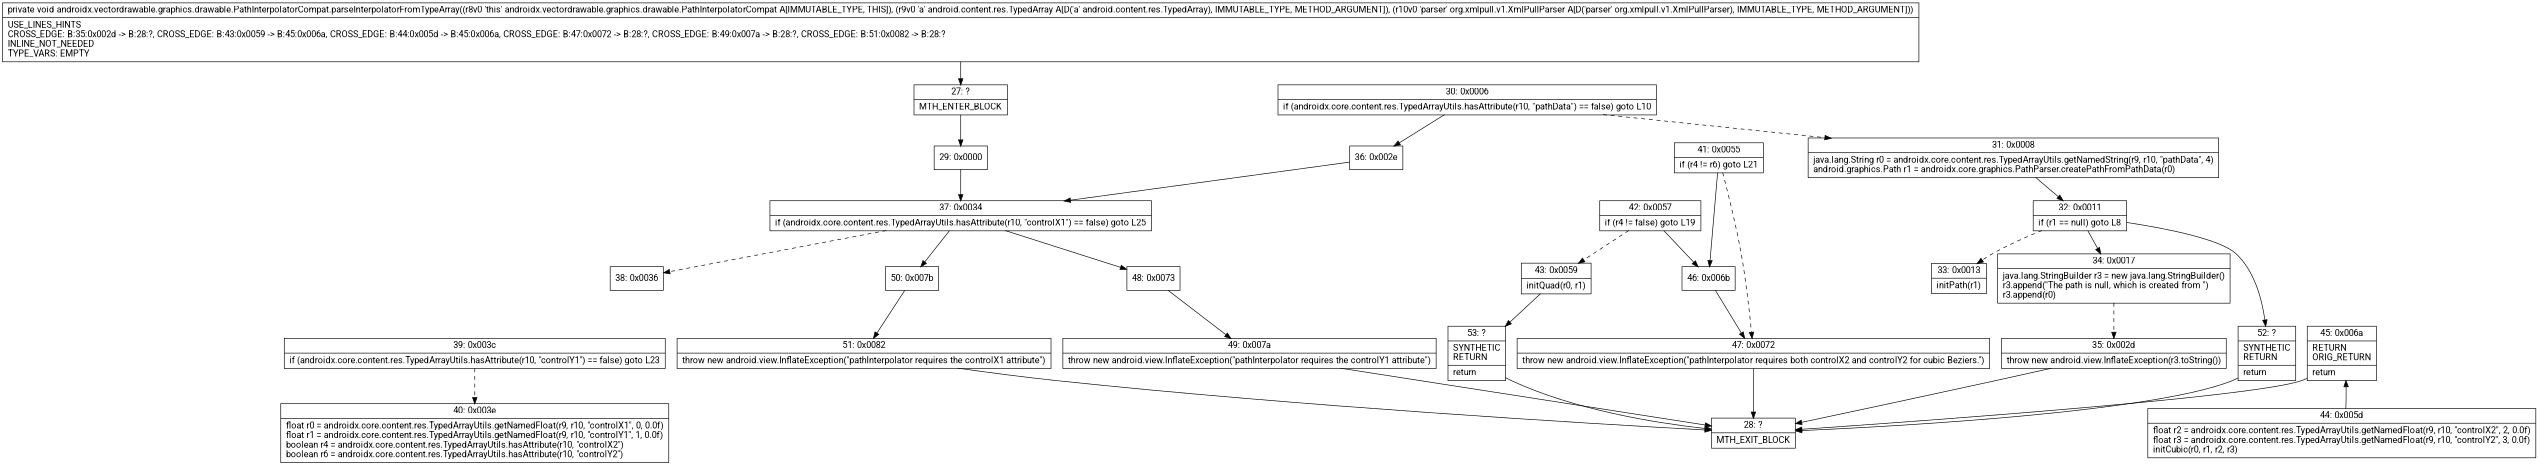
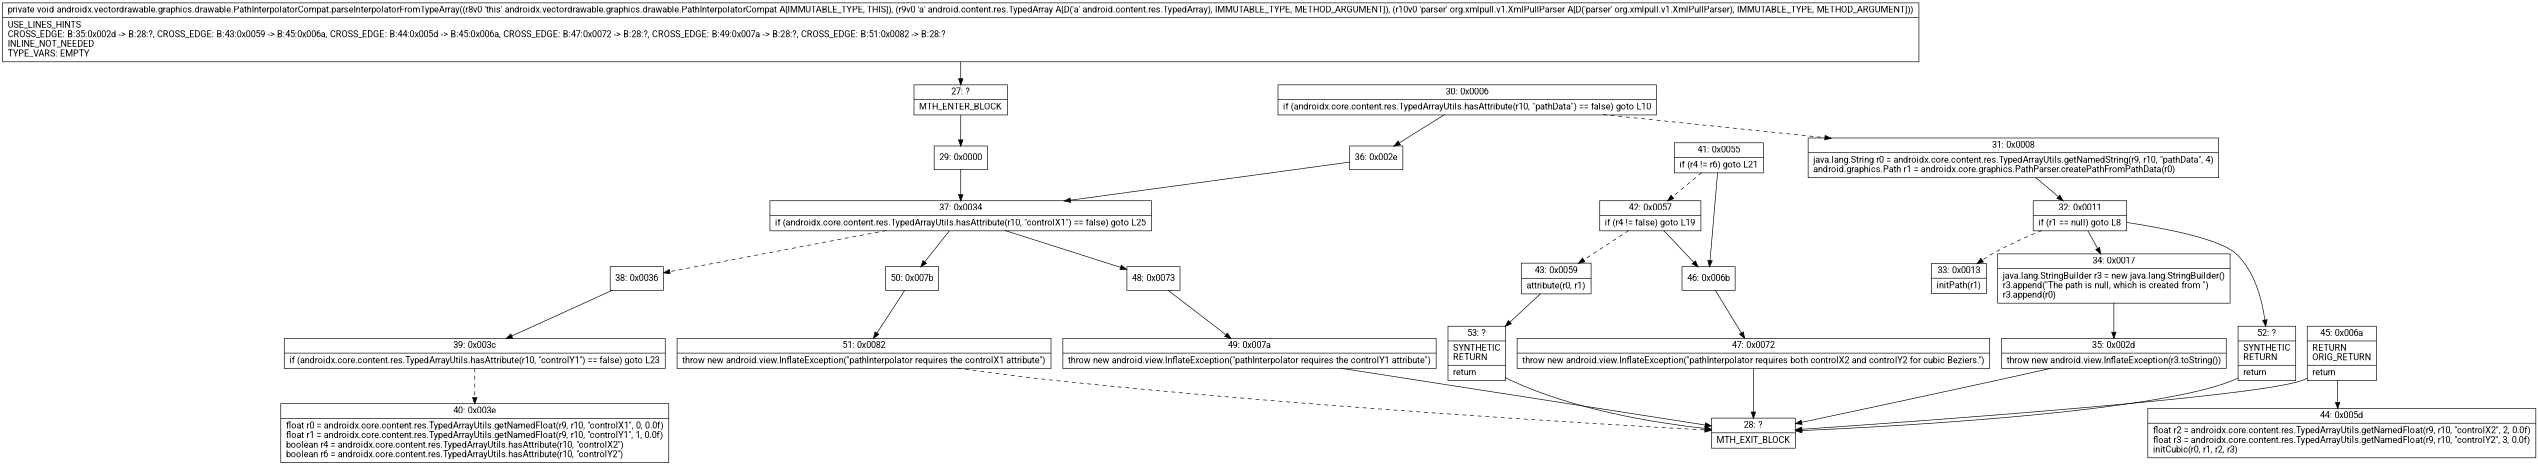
edge "41: 0x0055" -> "47: 0x0072": now "41: 0x0055" -> "42: 0x0057"
node "43: 0x0059": text "initQuad(r0, r1)" -> "attribute(r0, r1)"
edge "38: 0x0036" -> "39: 0x003c": added
edge "34: 0x0017" -> "35: 0x002d": style dashed -> solid
edge "44: 0x005d" -> "45: 0x006a": reversed
edge "51: 0x0082" -> "28: ?": style solid -> dashed
